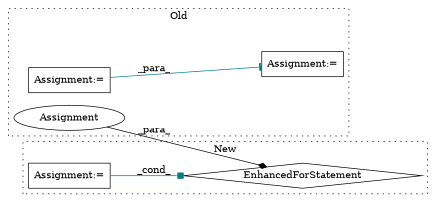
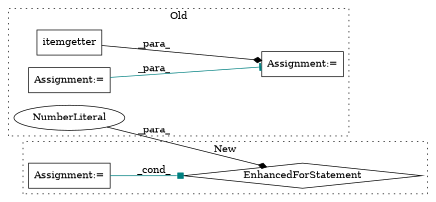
node "itemgetter": added
node "Assignment": label "Assignment" -> "NumberLiteral"
